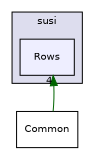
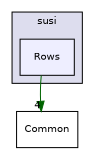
edge "Common" -> "Rows": reversed
